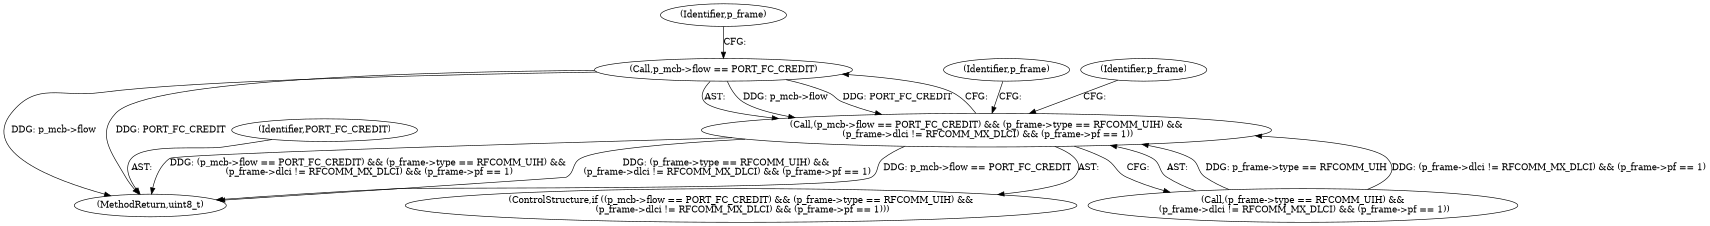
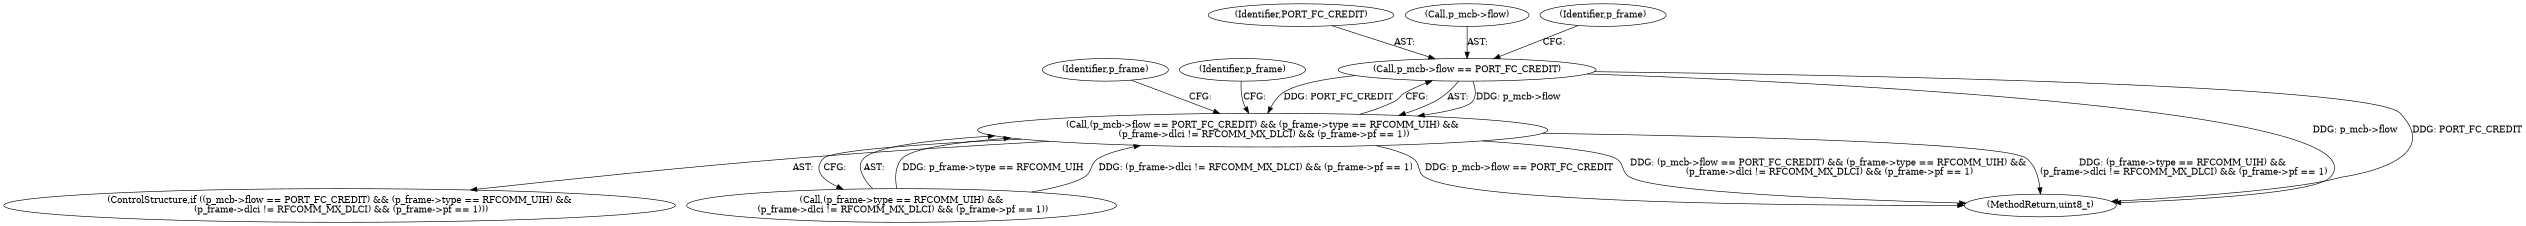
node "(Call,p_mcb->flow)": added
edge "(Identifier,PORT_FC_CREDIT)" -> "(MethodReturn,uint8_t)": now "(Identifier,PORT_FC_CREDIT)" -> "(Call,p_mcb->flow == PORT_FC_CREDIT)"
